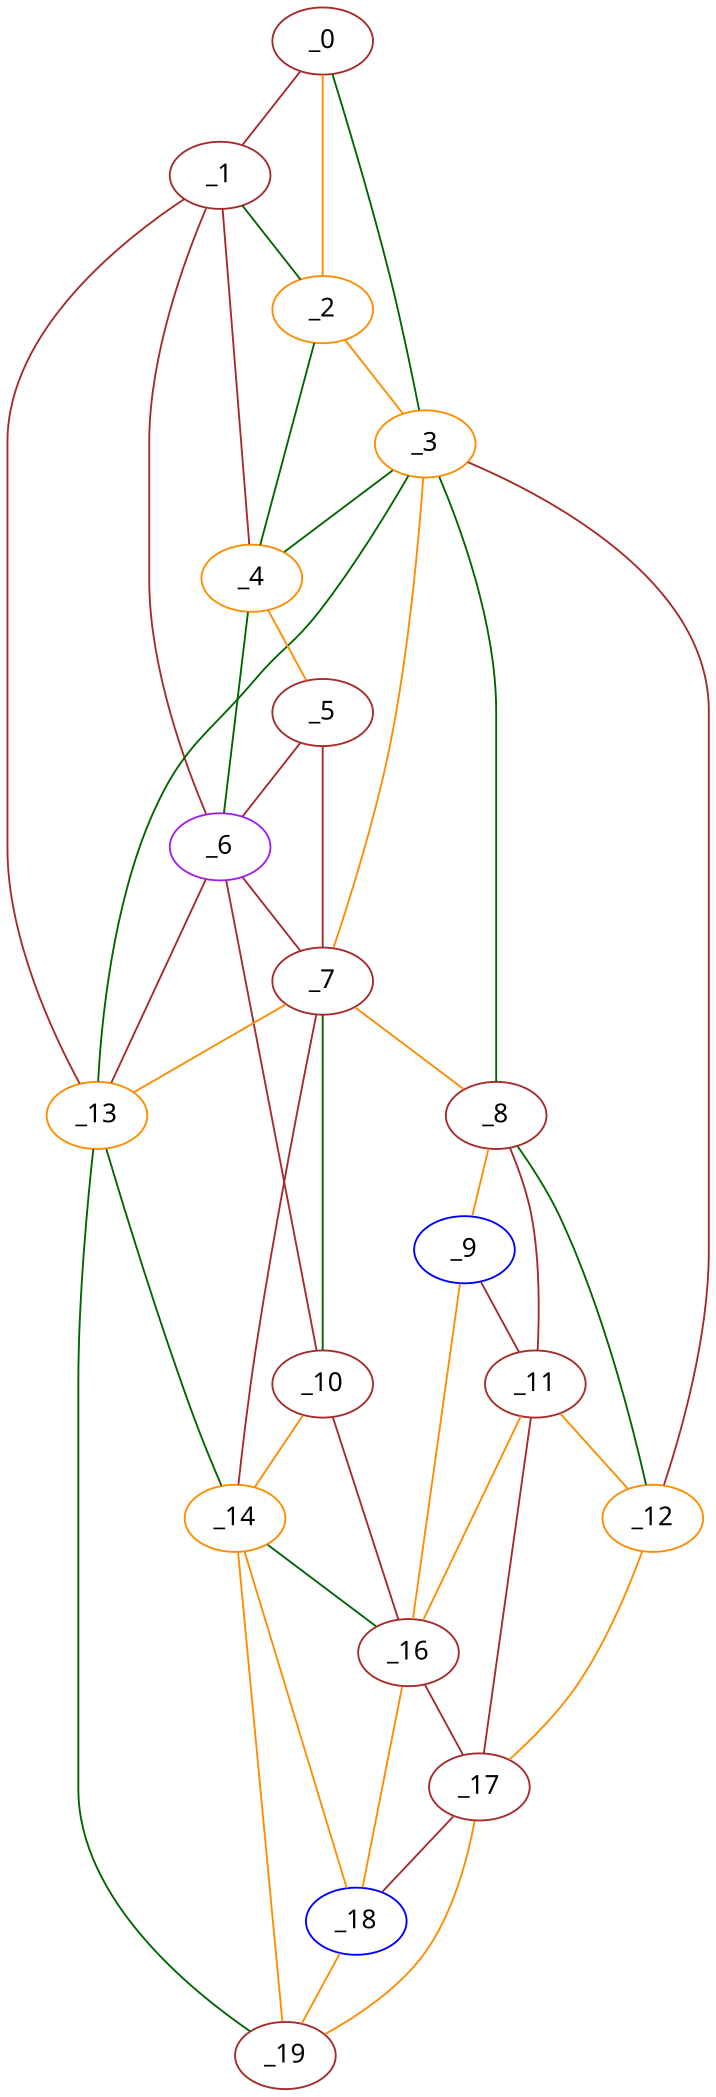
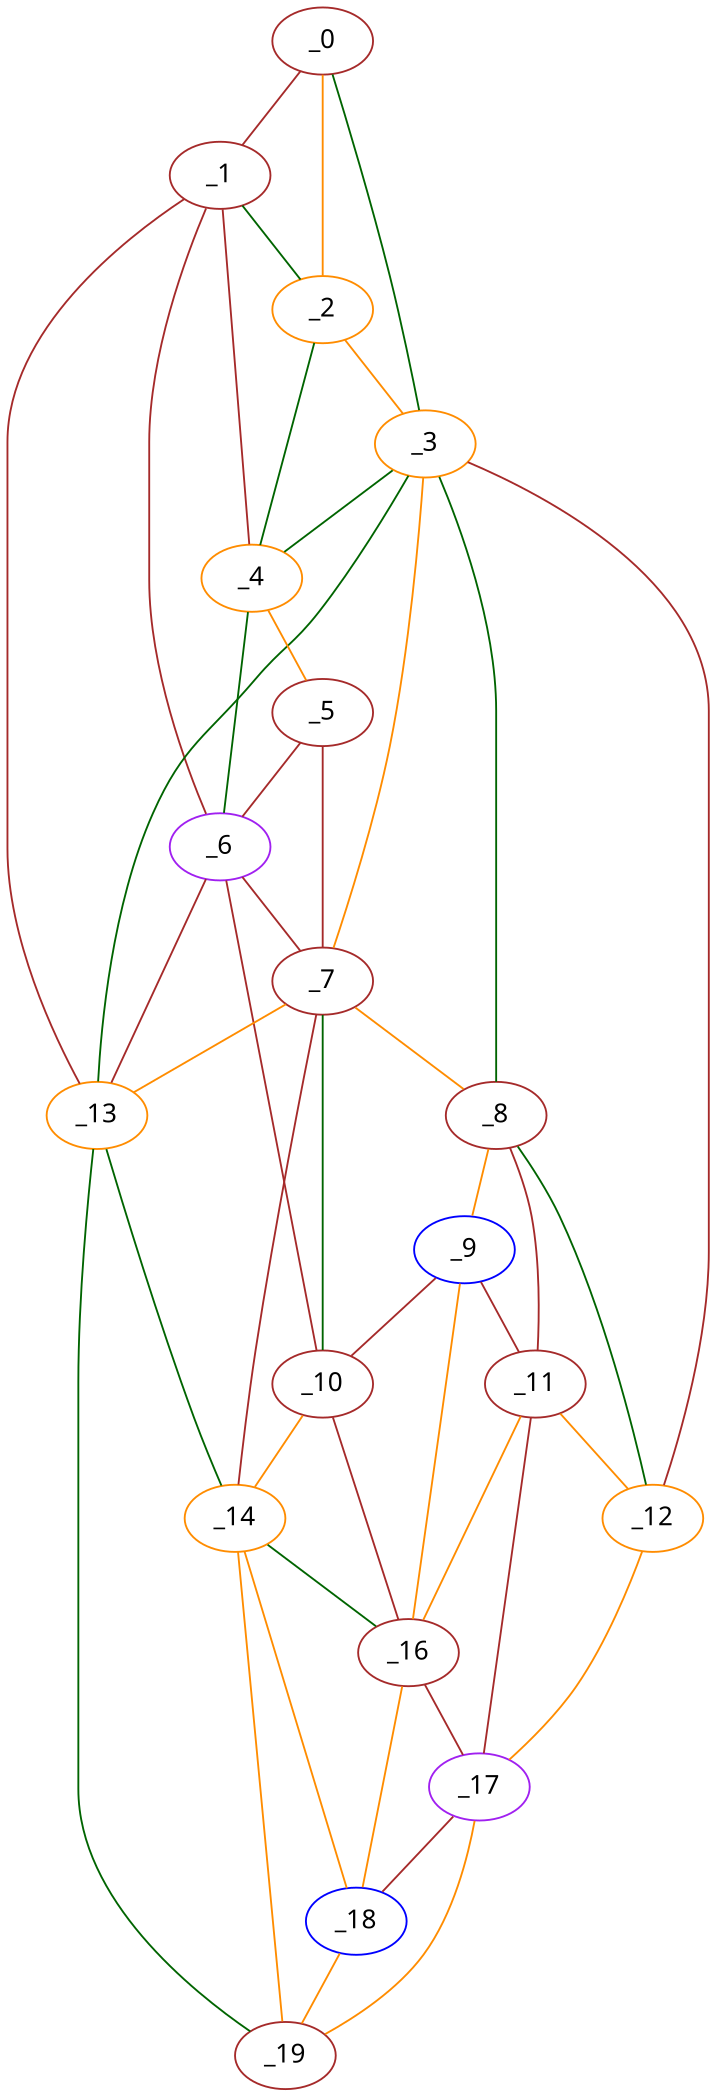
edge "_9" -- "_10": added
node "_17": color brown -> purple
